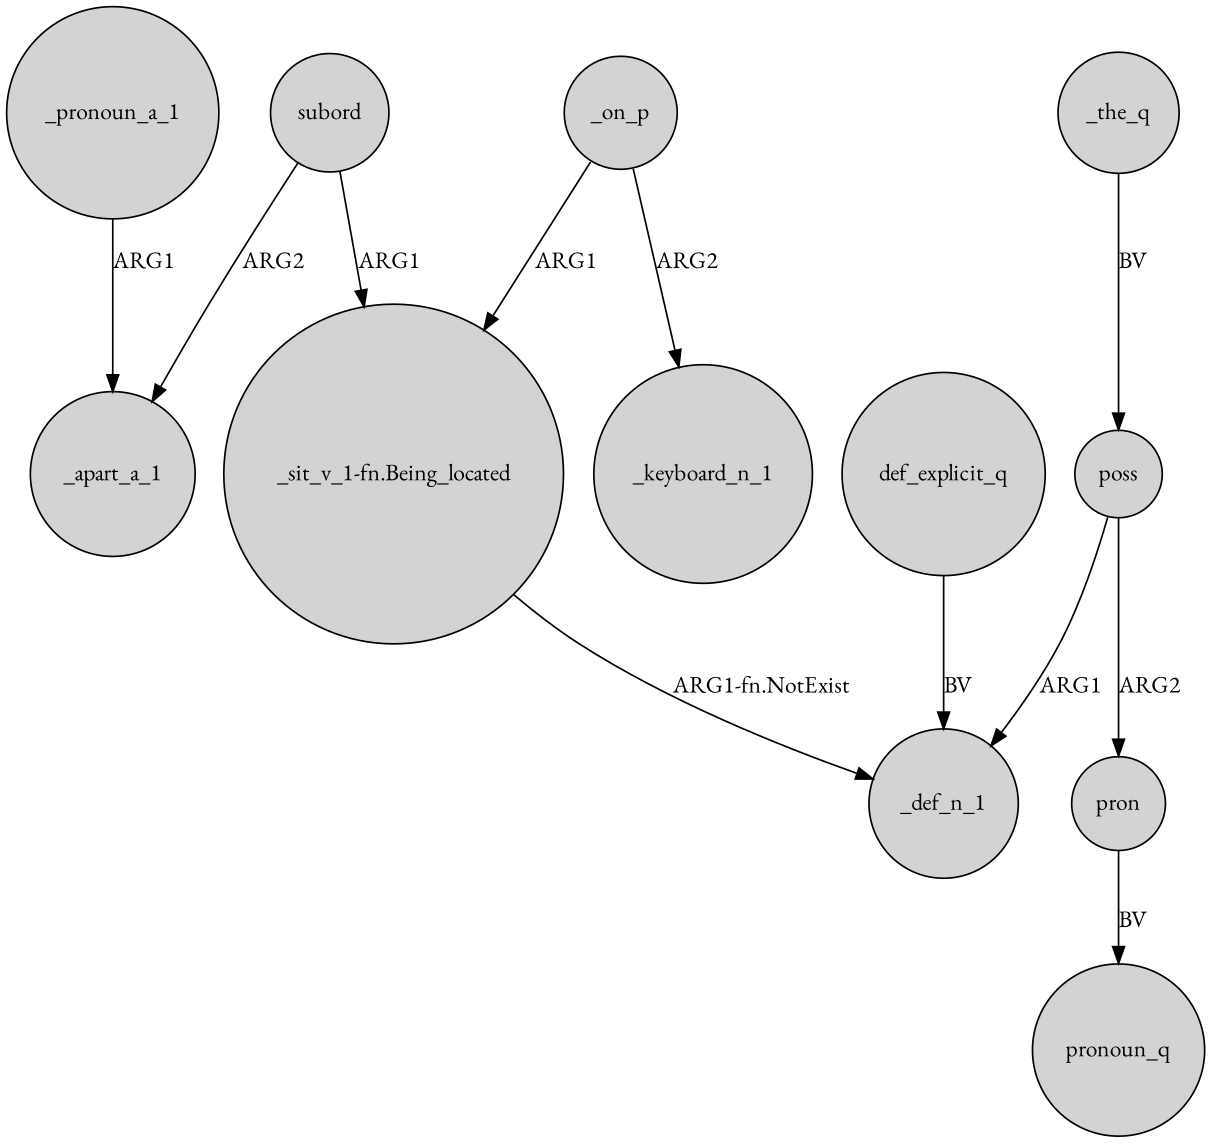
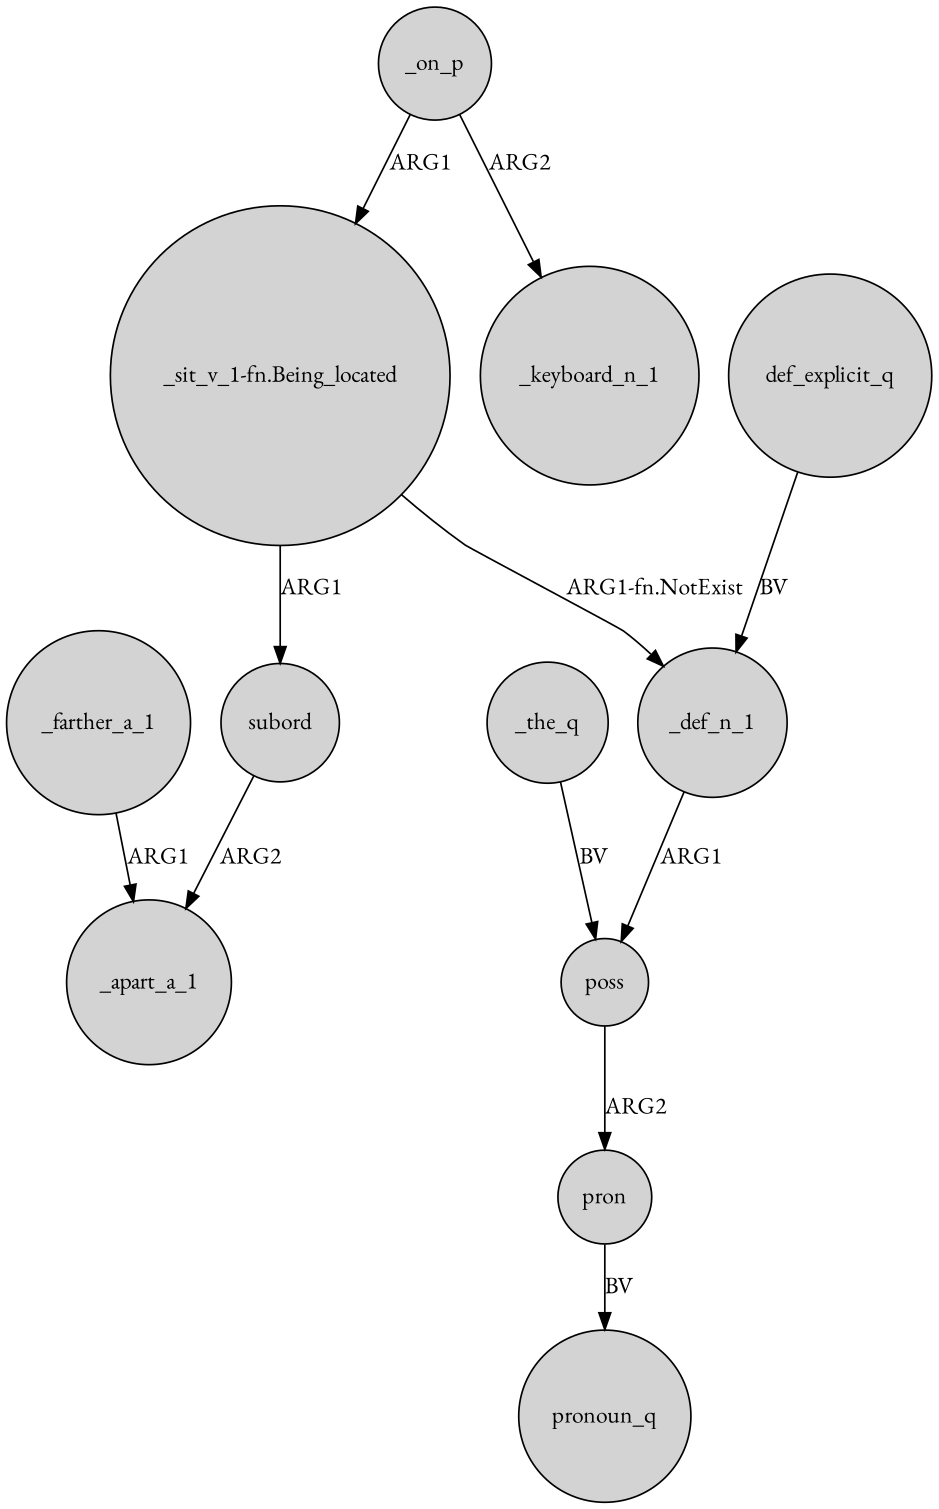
node "_pronoun_a_1": label "_pronoun_a_1" -> "_farther_a_1"
edge "subord" -> "_sit_v_1-fn.Being_located": reversed
edge "poss" -> "_def_n_1": reversed
